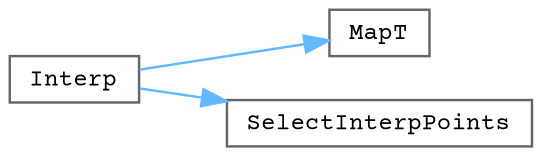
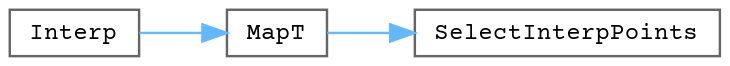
edge "Interp" -> "SelectInterpPoints": now "MapT" -> "SelectInterpPoints"
